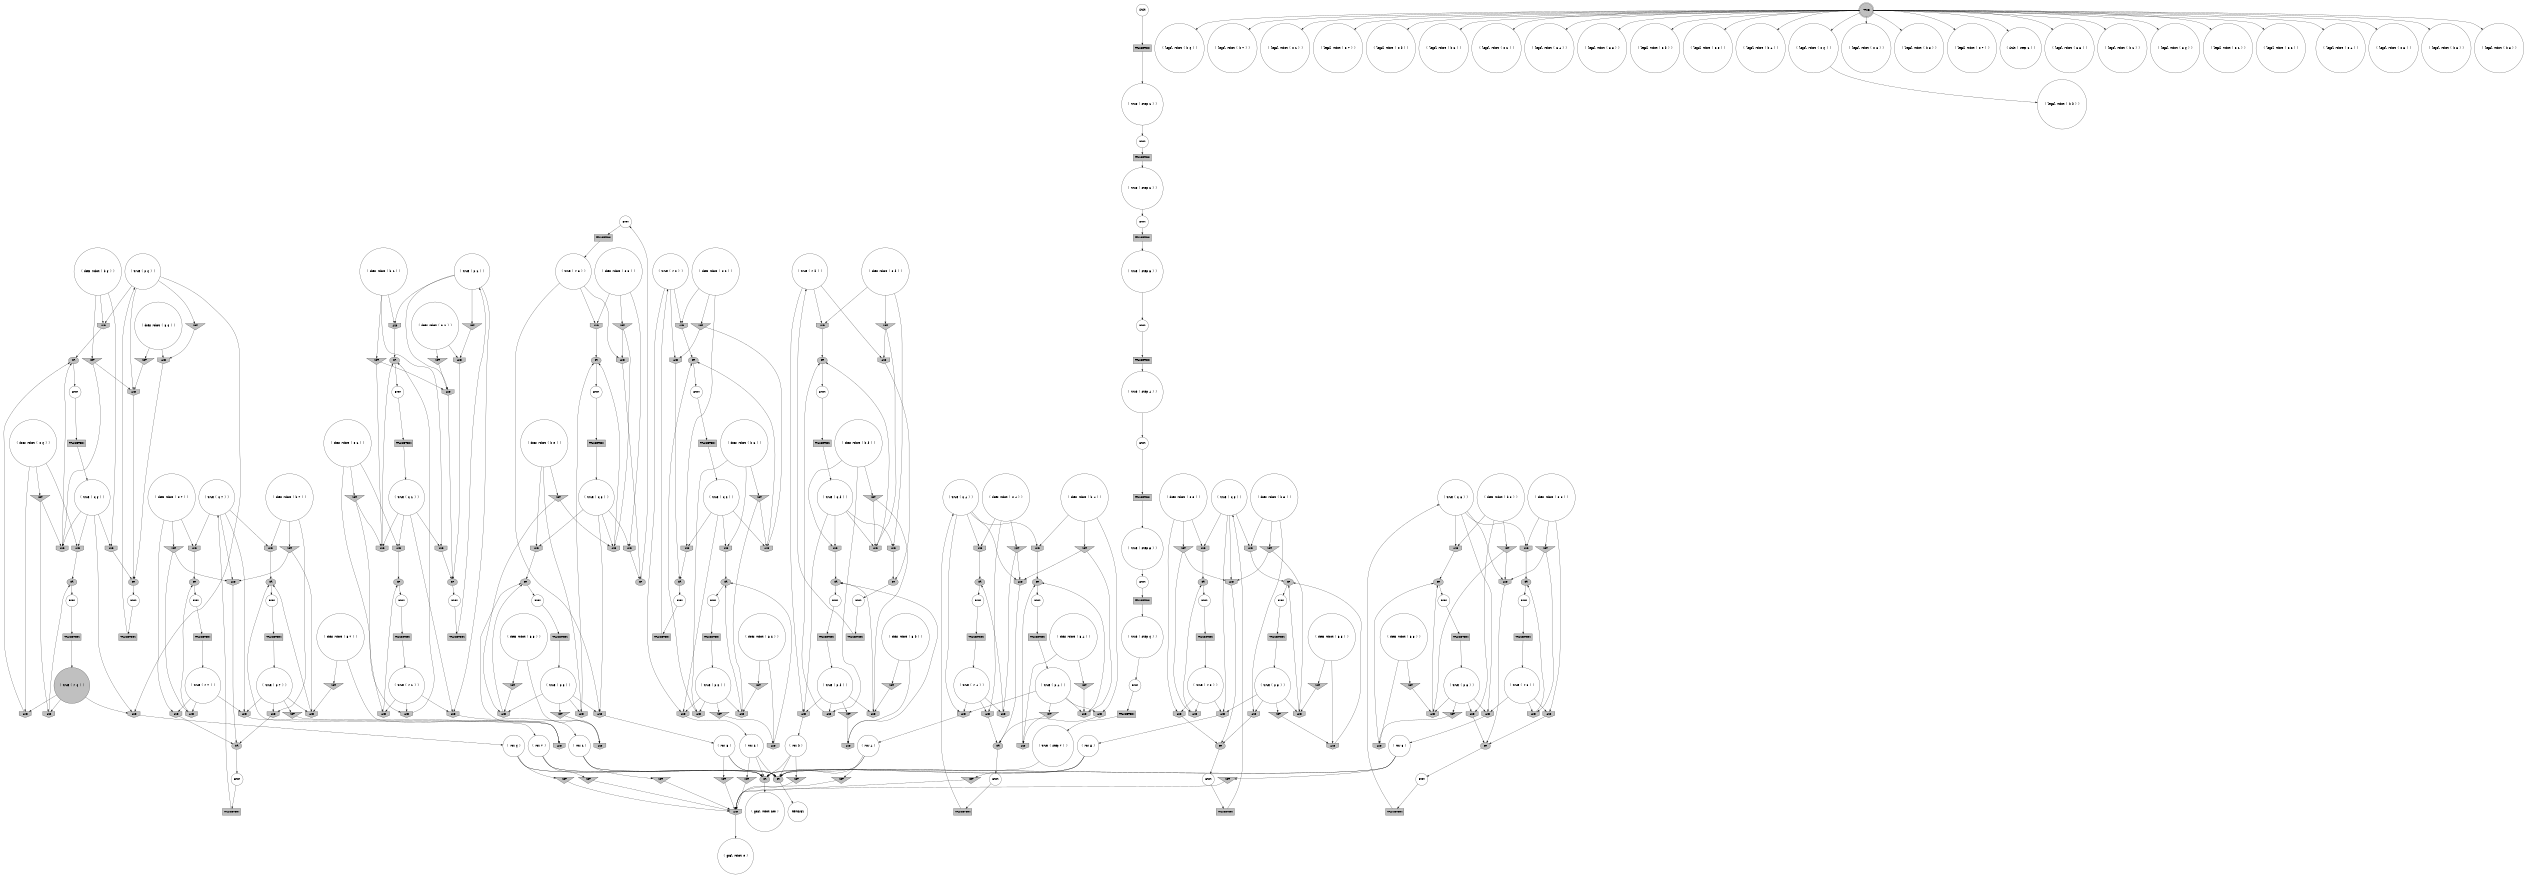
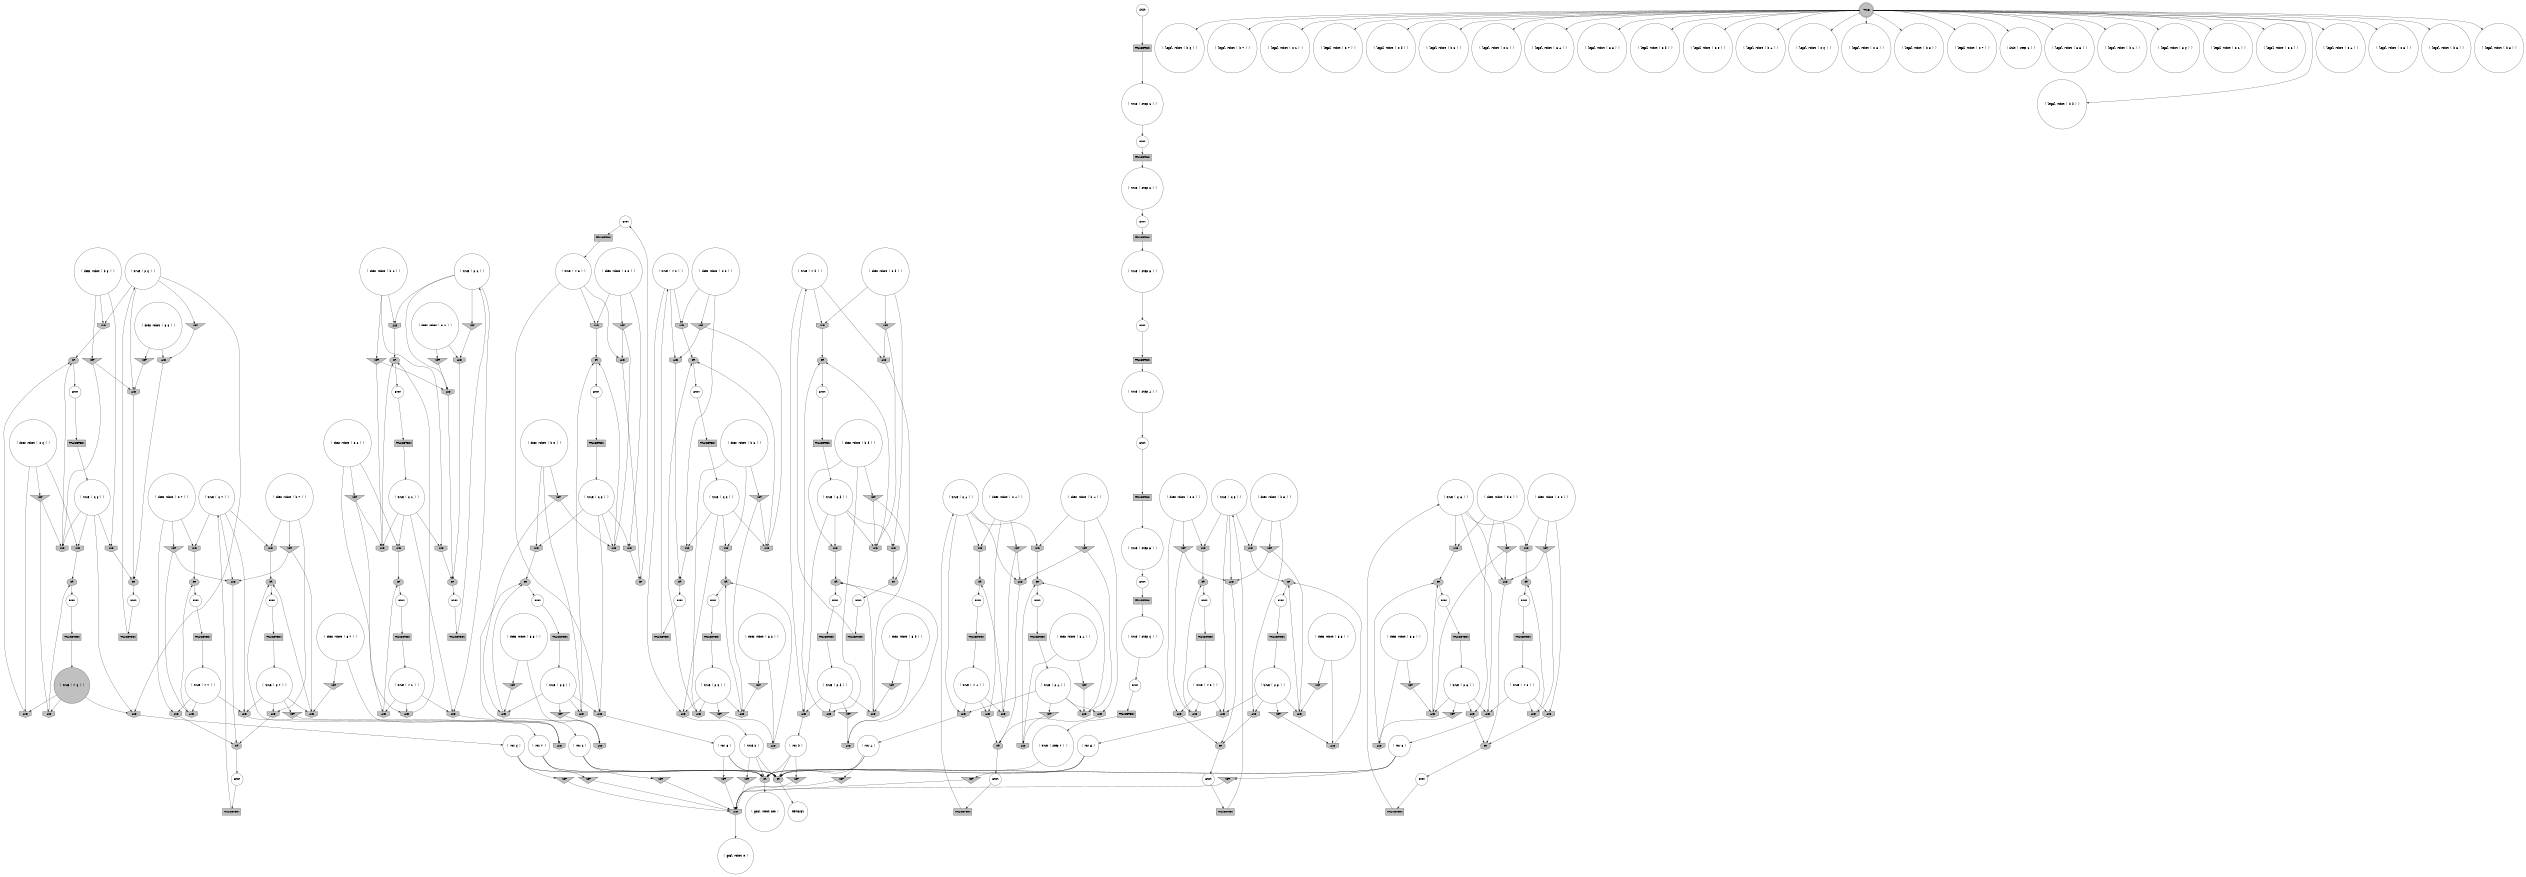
edge "( legal robot ( c 6 ) )" -> "( legal robot ( b 9 ) )": now "TRUE" -> "( legal robot ( b 9 ) )"
node "( row 2 )": label "( row 2 )" -> "( true 2 )"
